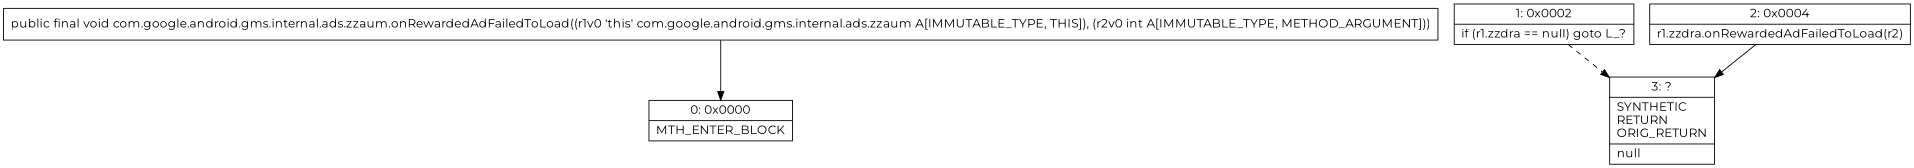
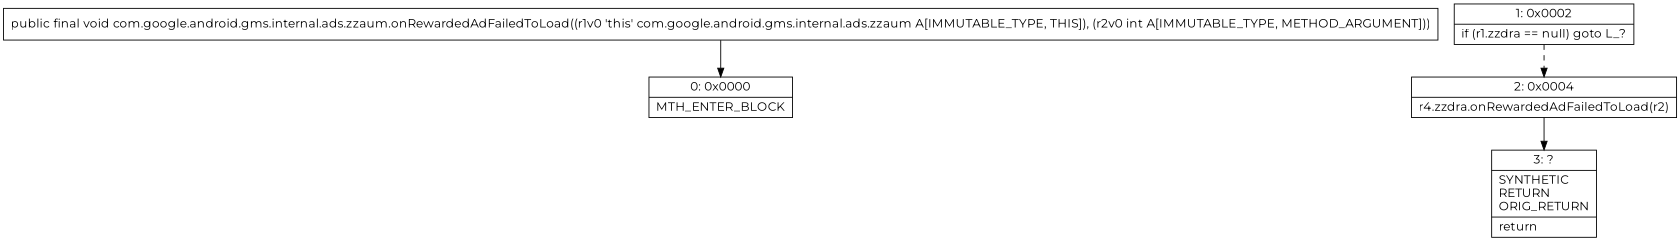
node "2: 0x0004": text "r1.zzdra.onRewardedAdFailedToLoad(r2)" -> "r4.zzdra.onRewardedAdFailedToLoad(r2)"
edge "1: 0x0002" -> "3: ?": now "1: 0x0002" -> "2: 0x0004"
node "3: ?": text "null" -> "return"
